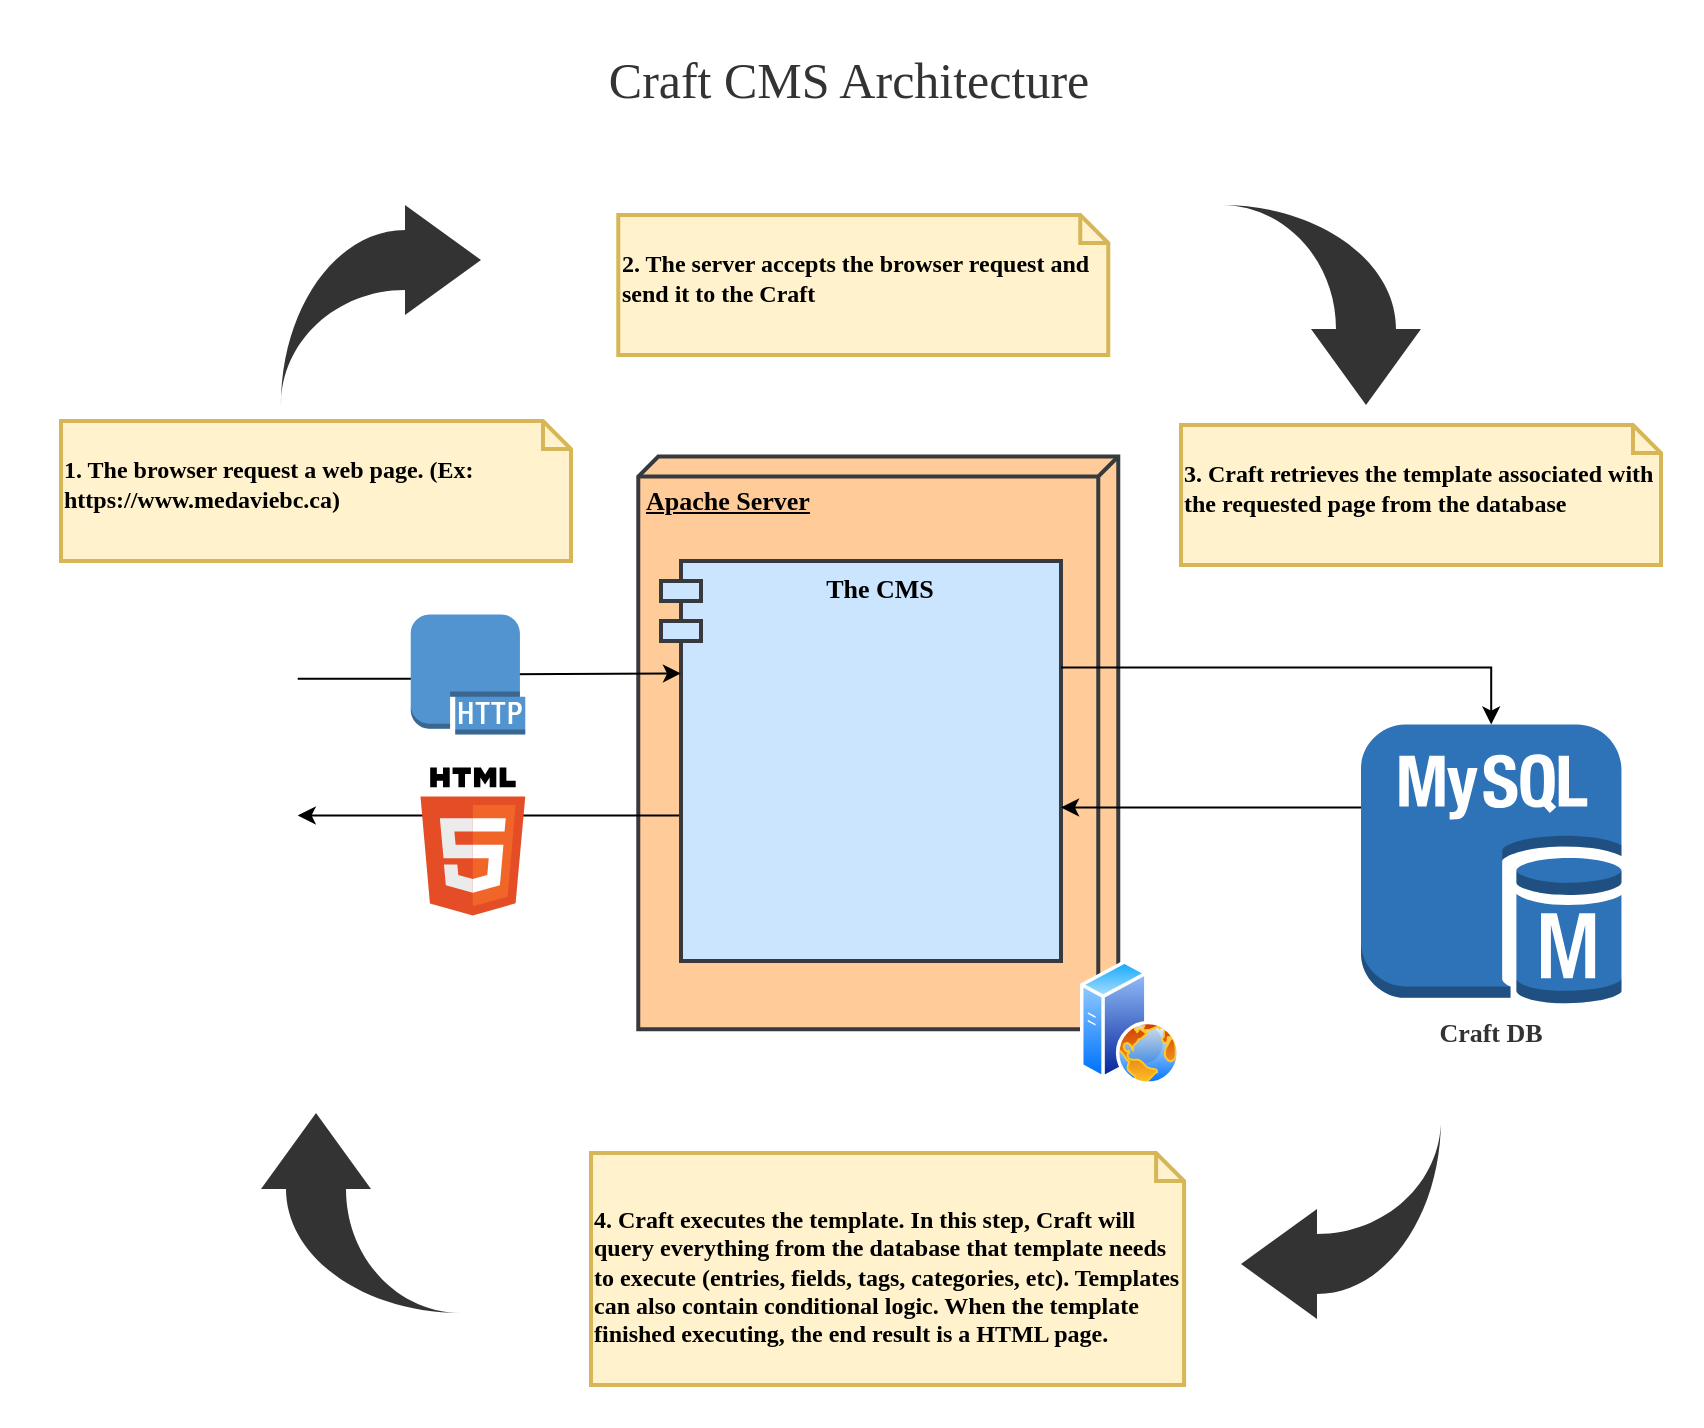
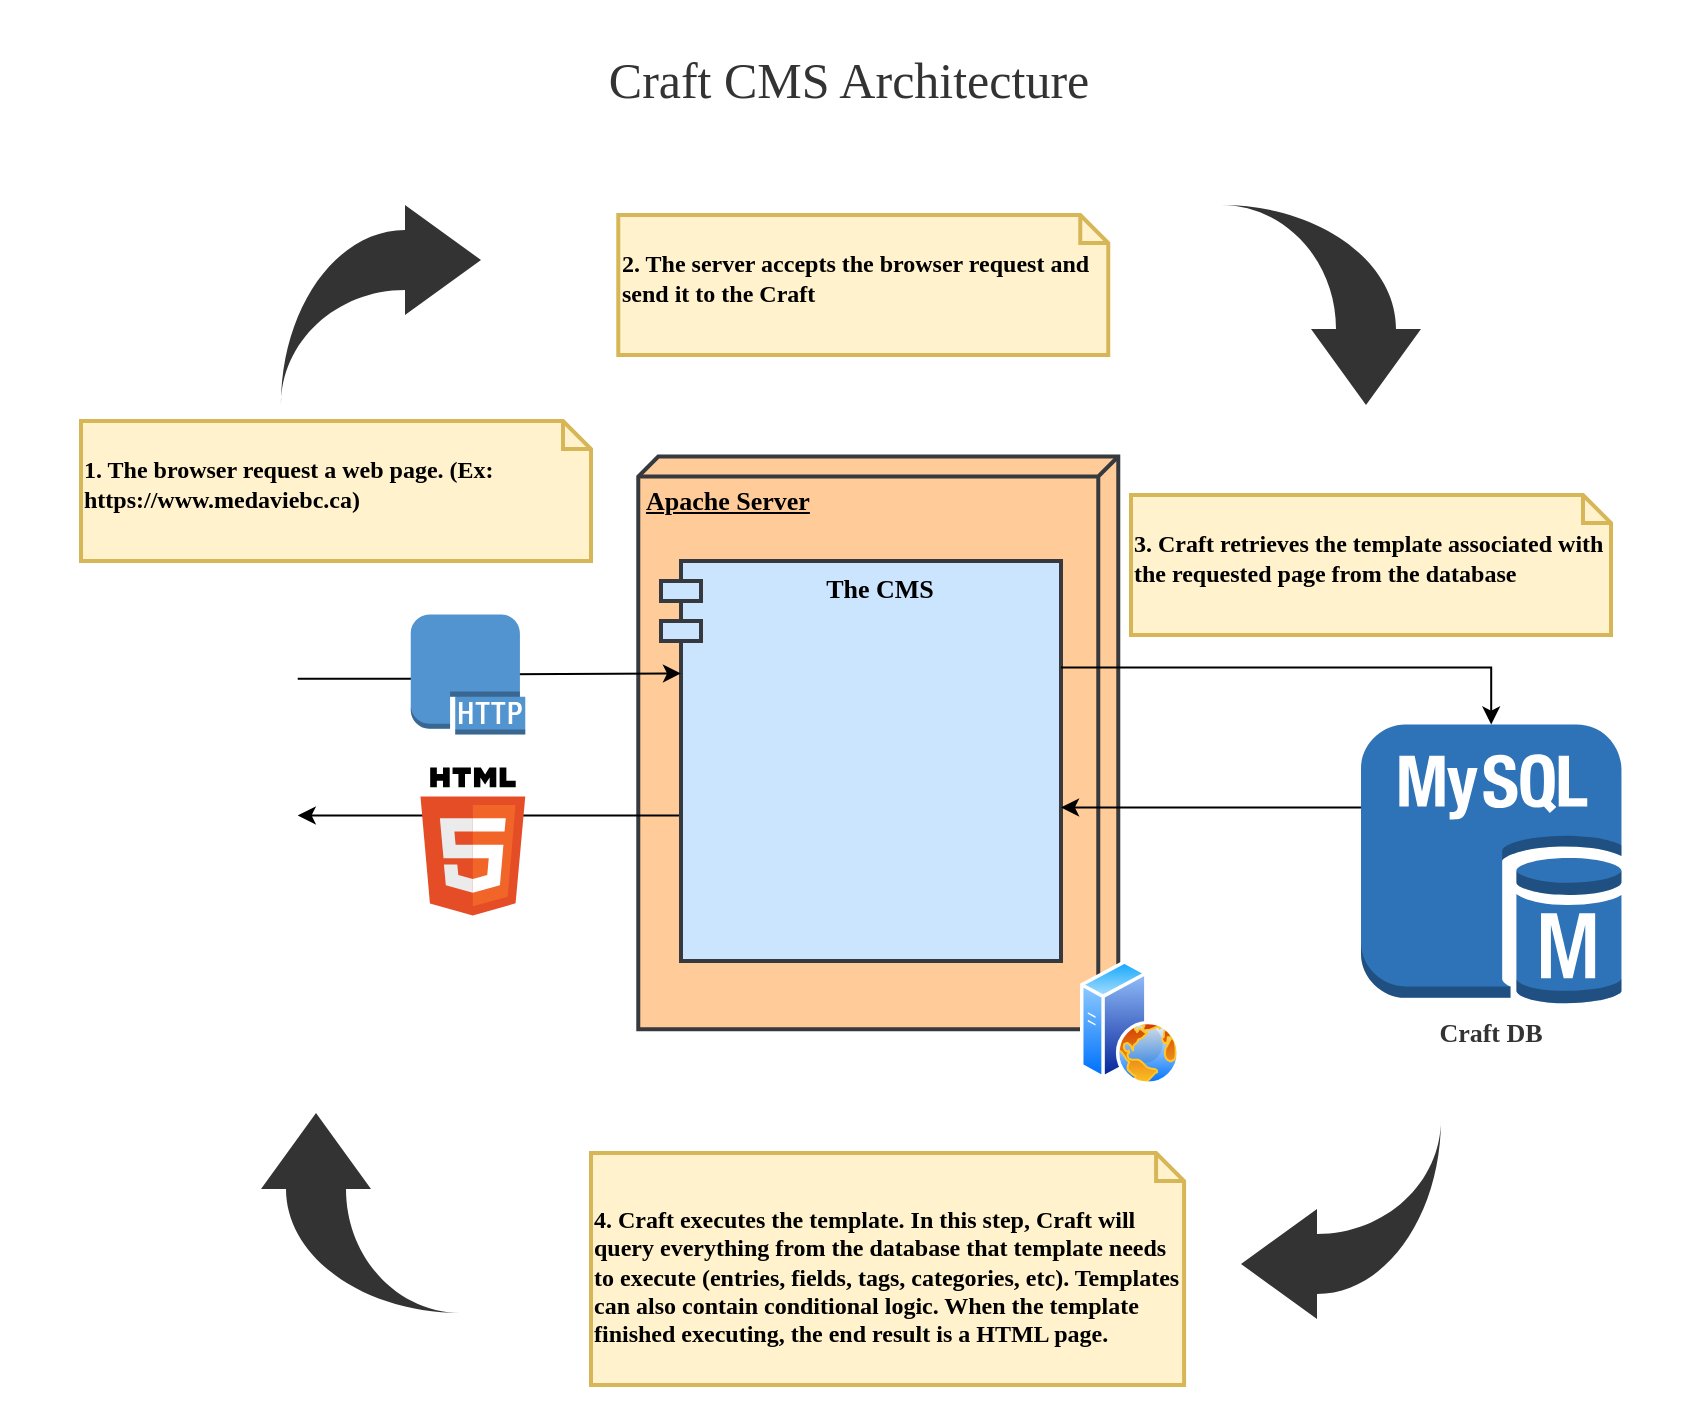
node "1. The browser request a web page. (Ex: https://www.medaviebc.ca)": moved (316, 491) -> (336, 491)
node "3. Craft retrieves the template associated with the requested page from the database": moved (1421, 495) -> (1371, 565)
